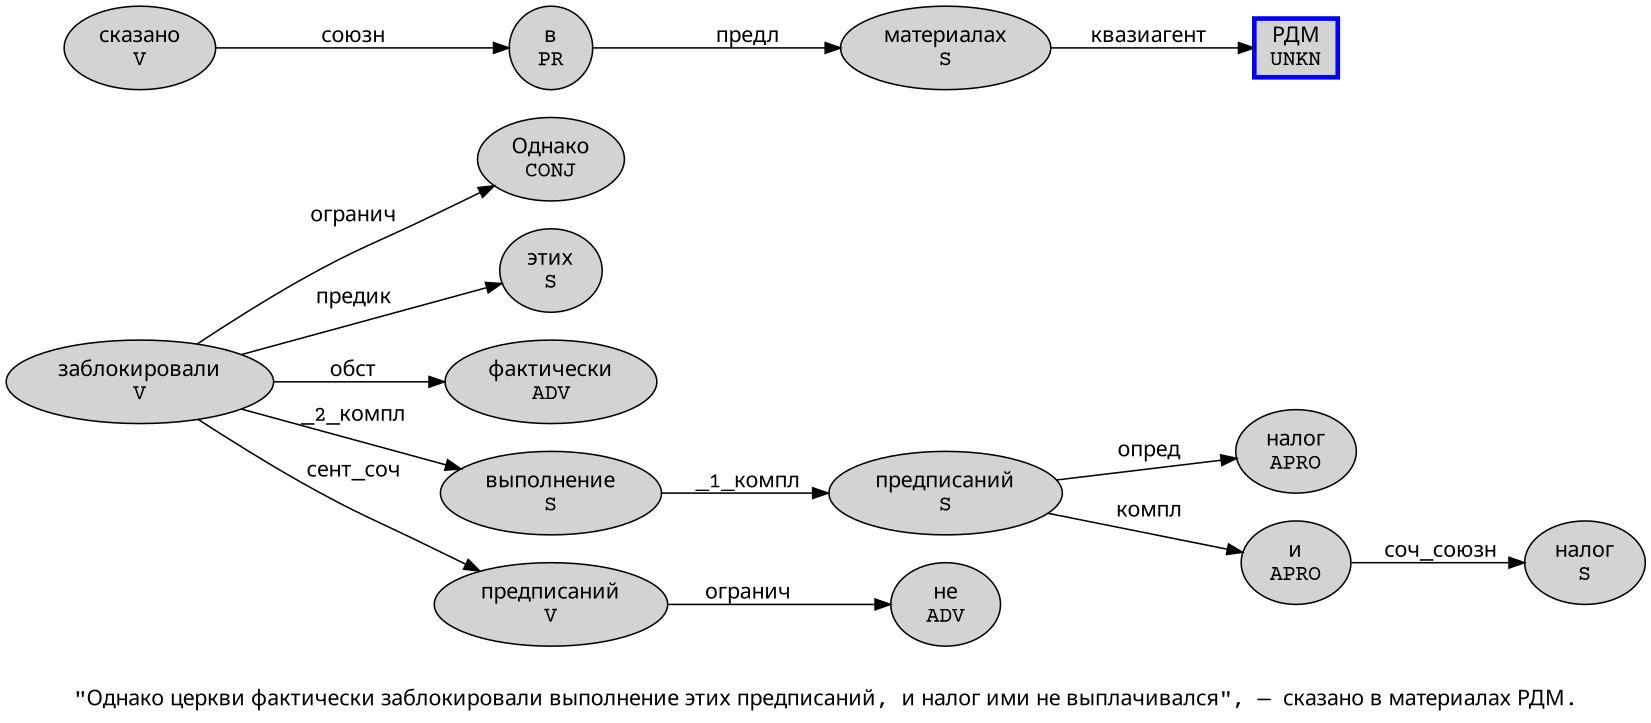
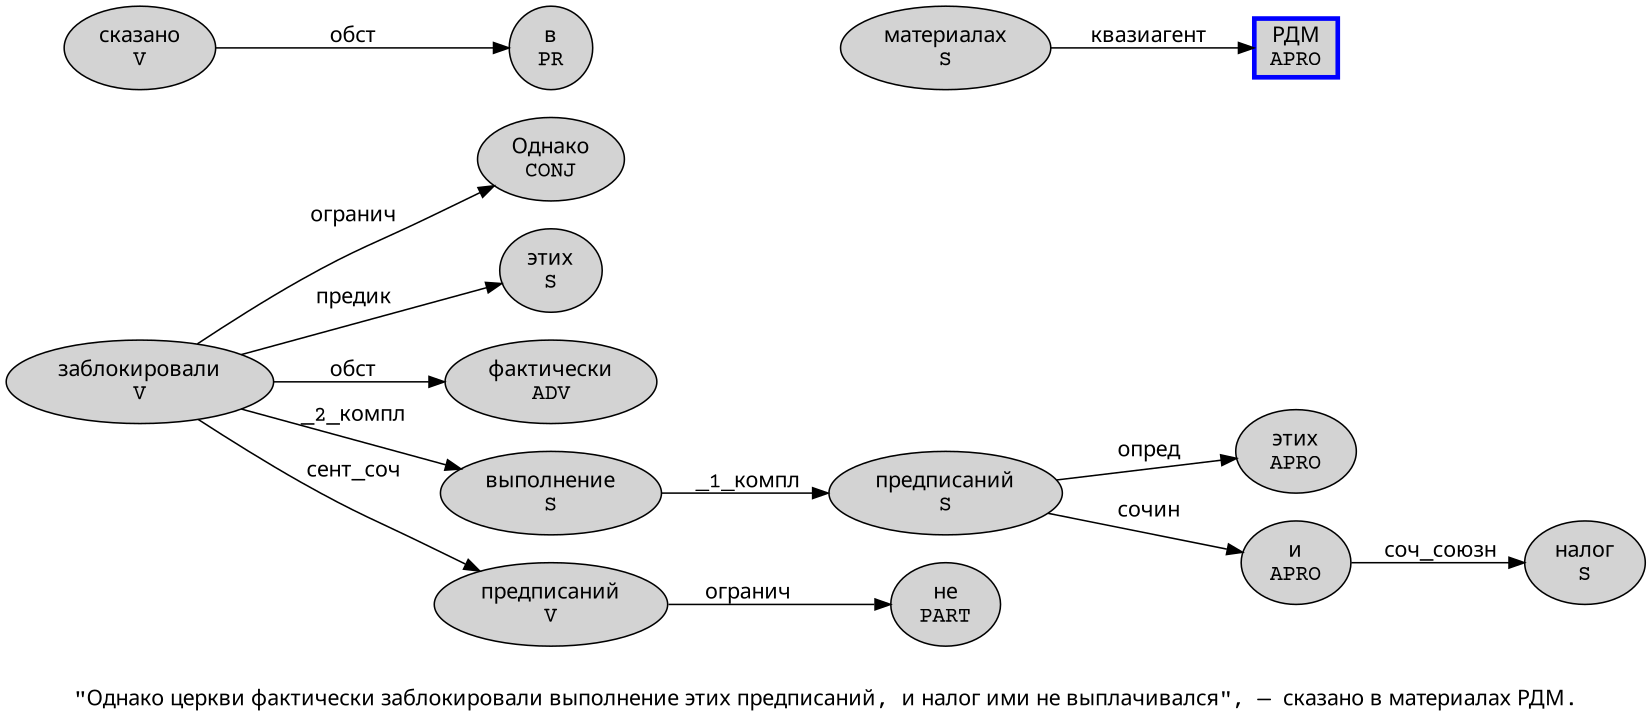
edge "сказано V" -> "в PR": label "союзн" -> "обст"
edge "в PR" -> "материалах S": removed, label "предл"
node "РДМ UNKN": label "РДМ UNKN" -> "РДМ APRO"
node "налог APRO": label "налог APRO" -> "этих APRO"
edge "предписаний S" -> "и APRO": label "компл" -> "сочин"
node "не ADV": label "не ADV" -> "не PART"
